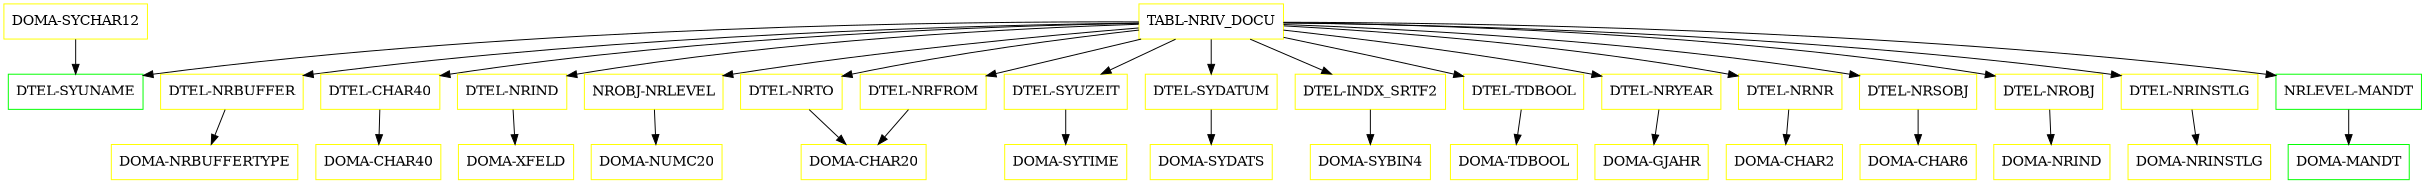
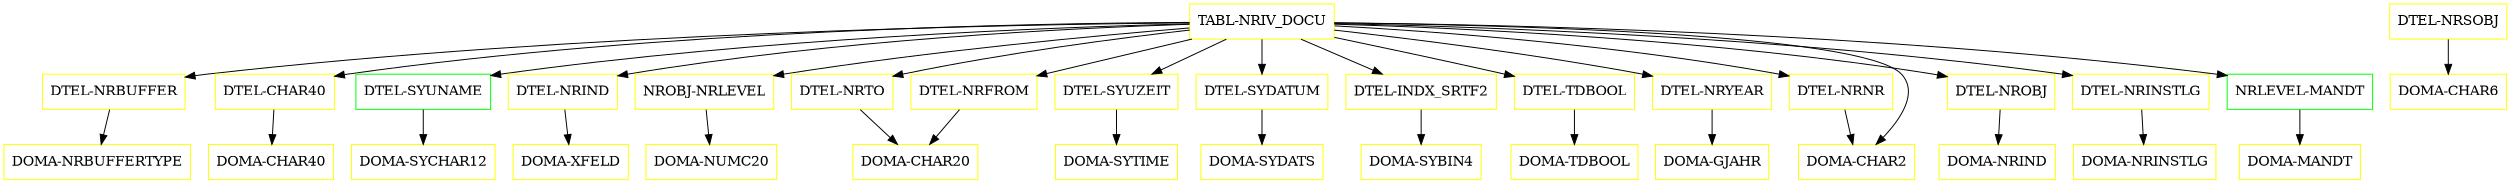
edge "TABL-NRIV_DOCU" -> "DTEL-NRSOBJ": now "TABL-NRIV_DOCU" -> "DOMA-CHAR2"
edge "DOMA-SYCHAR12" -> "DTEL-SYUNAME": reversed
node "DOMA-MANDT": color green -> yellow
